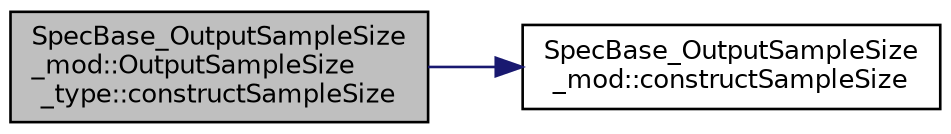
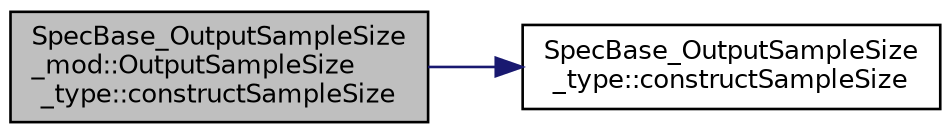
node "SpecBase_OutputSampleSize _mod::constructSampleSize": label "SpecBase_OutputSampleSize _mod::constructSampleSize" -> "SpecBase_OutputSampleSize _type::constructSampleSize"
